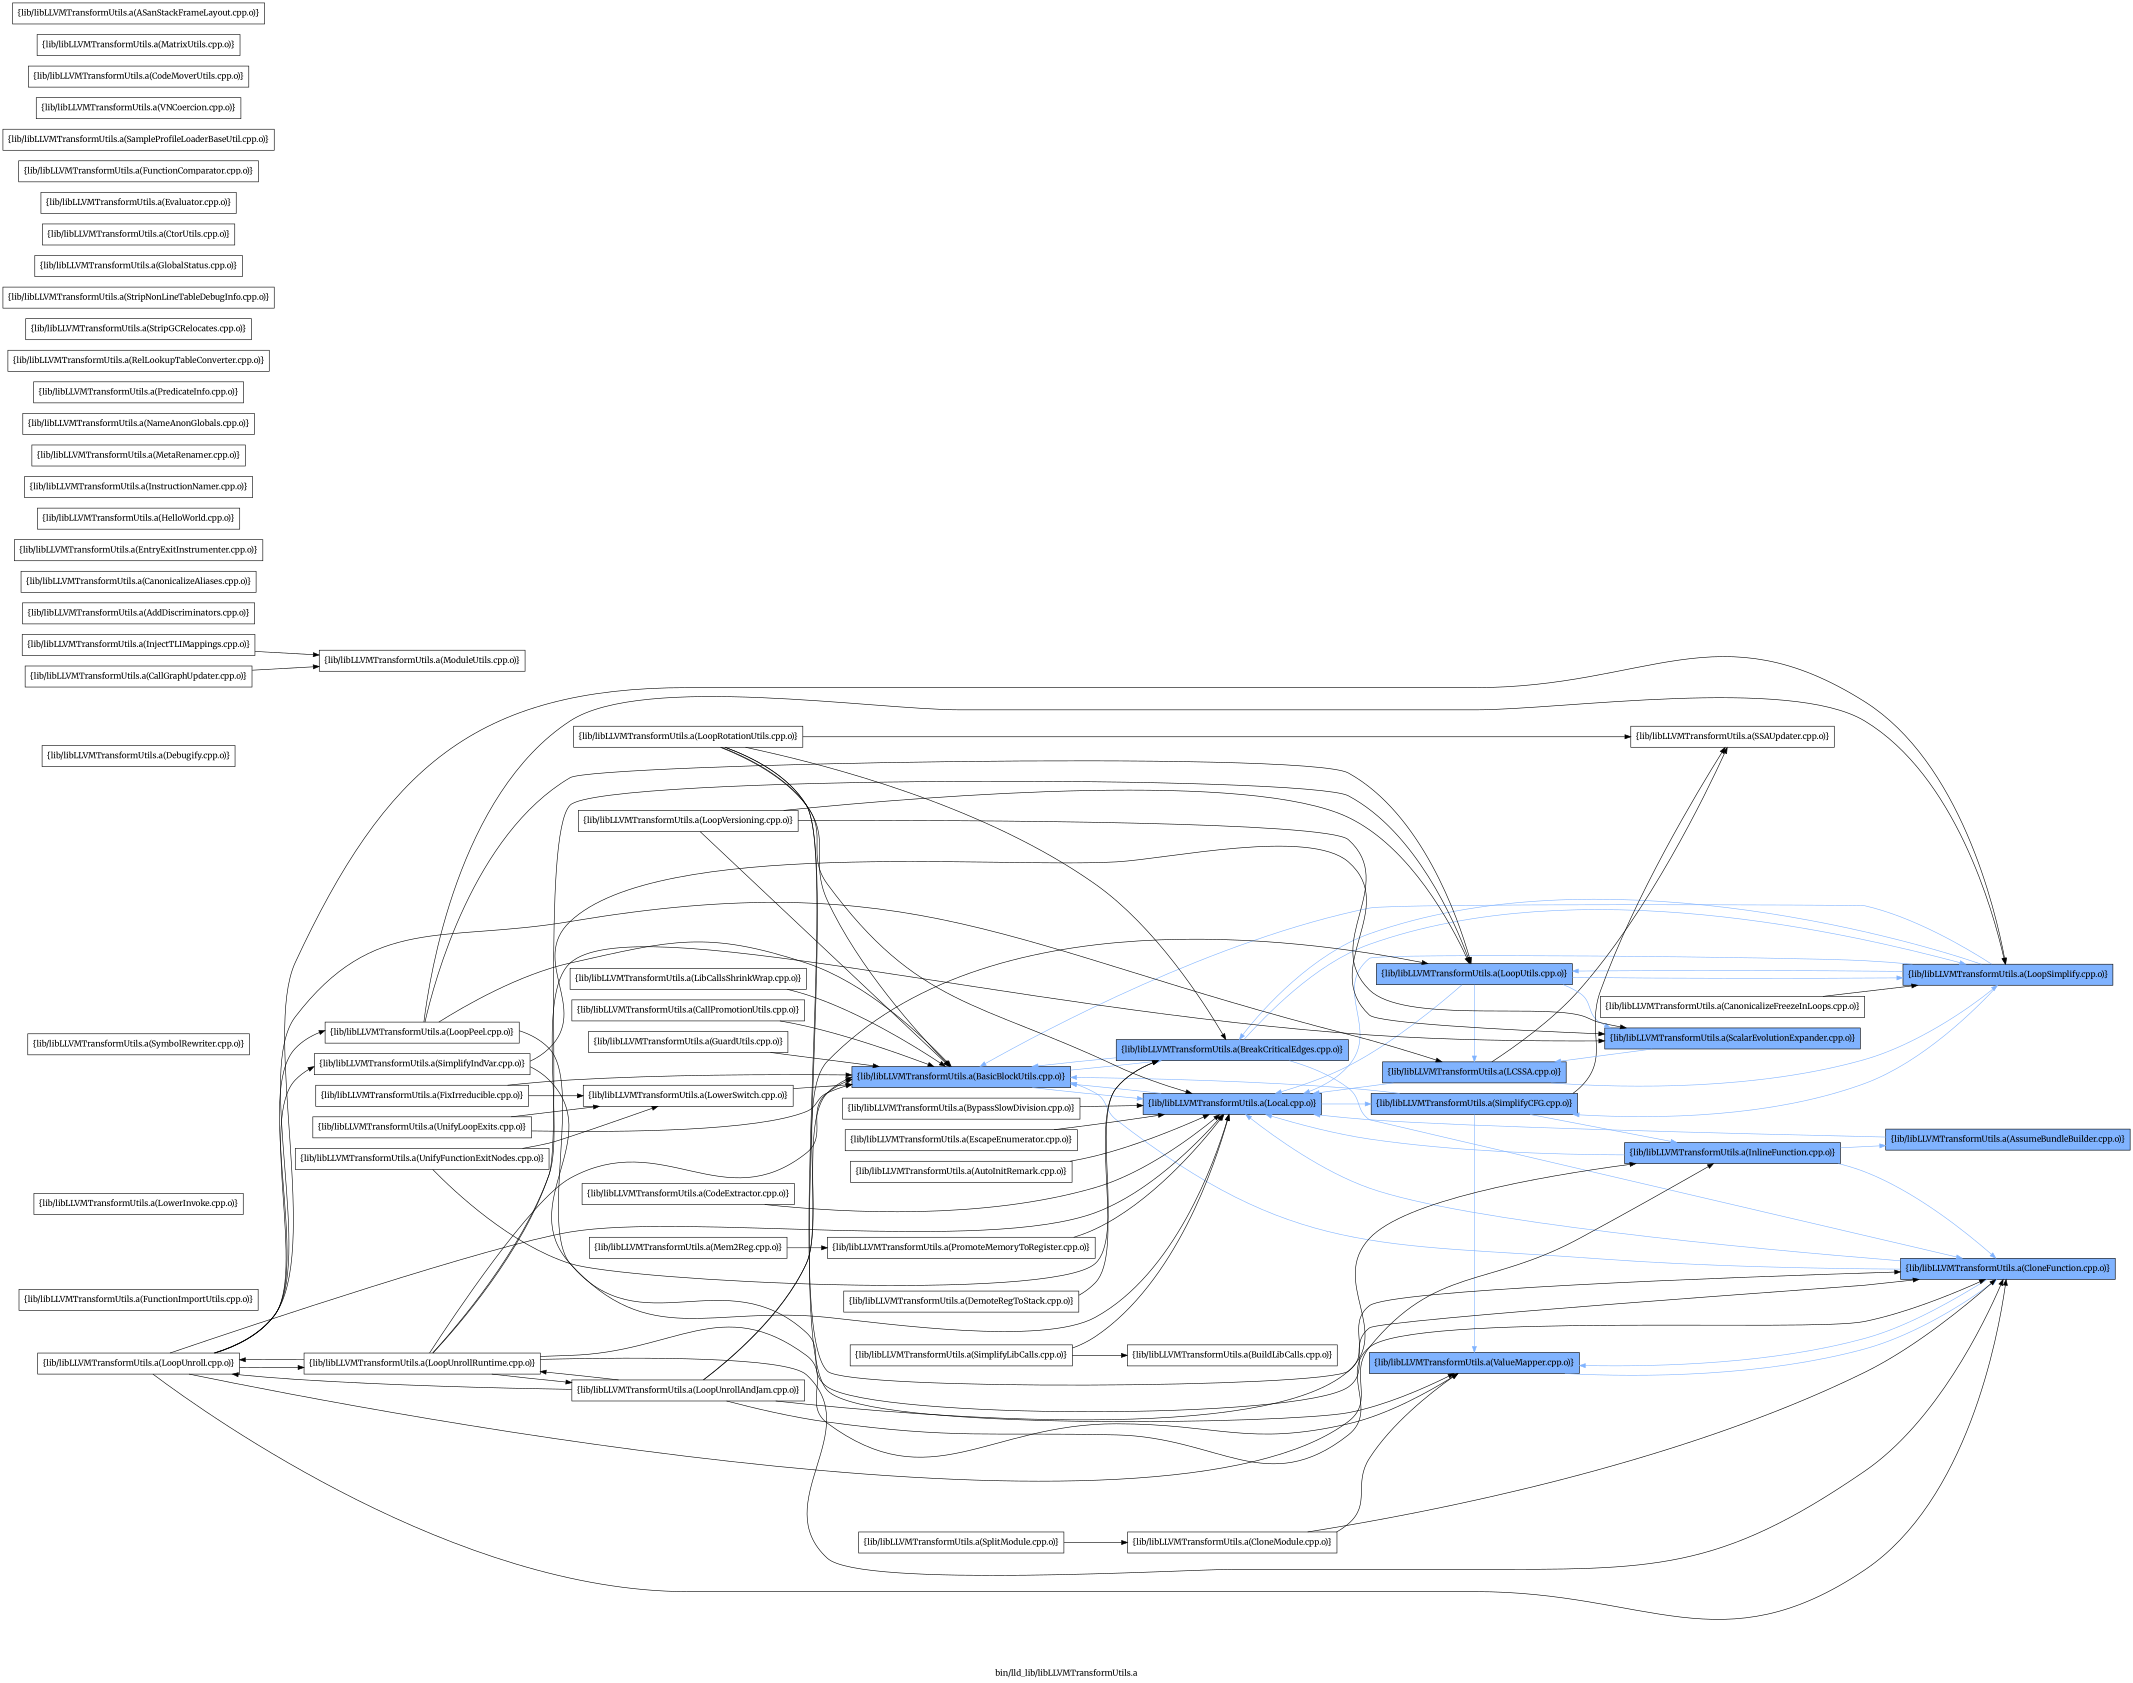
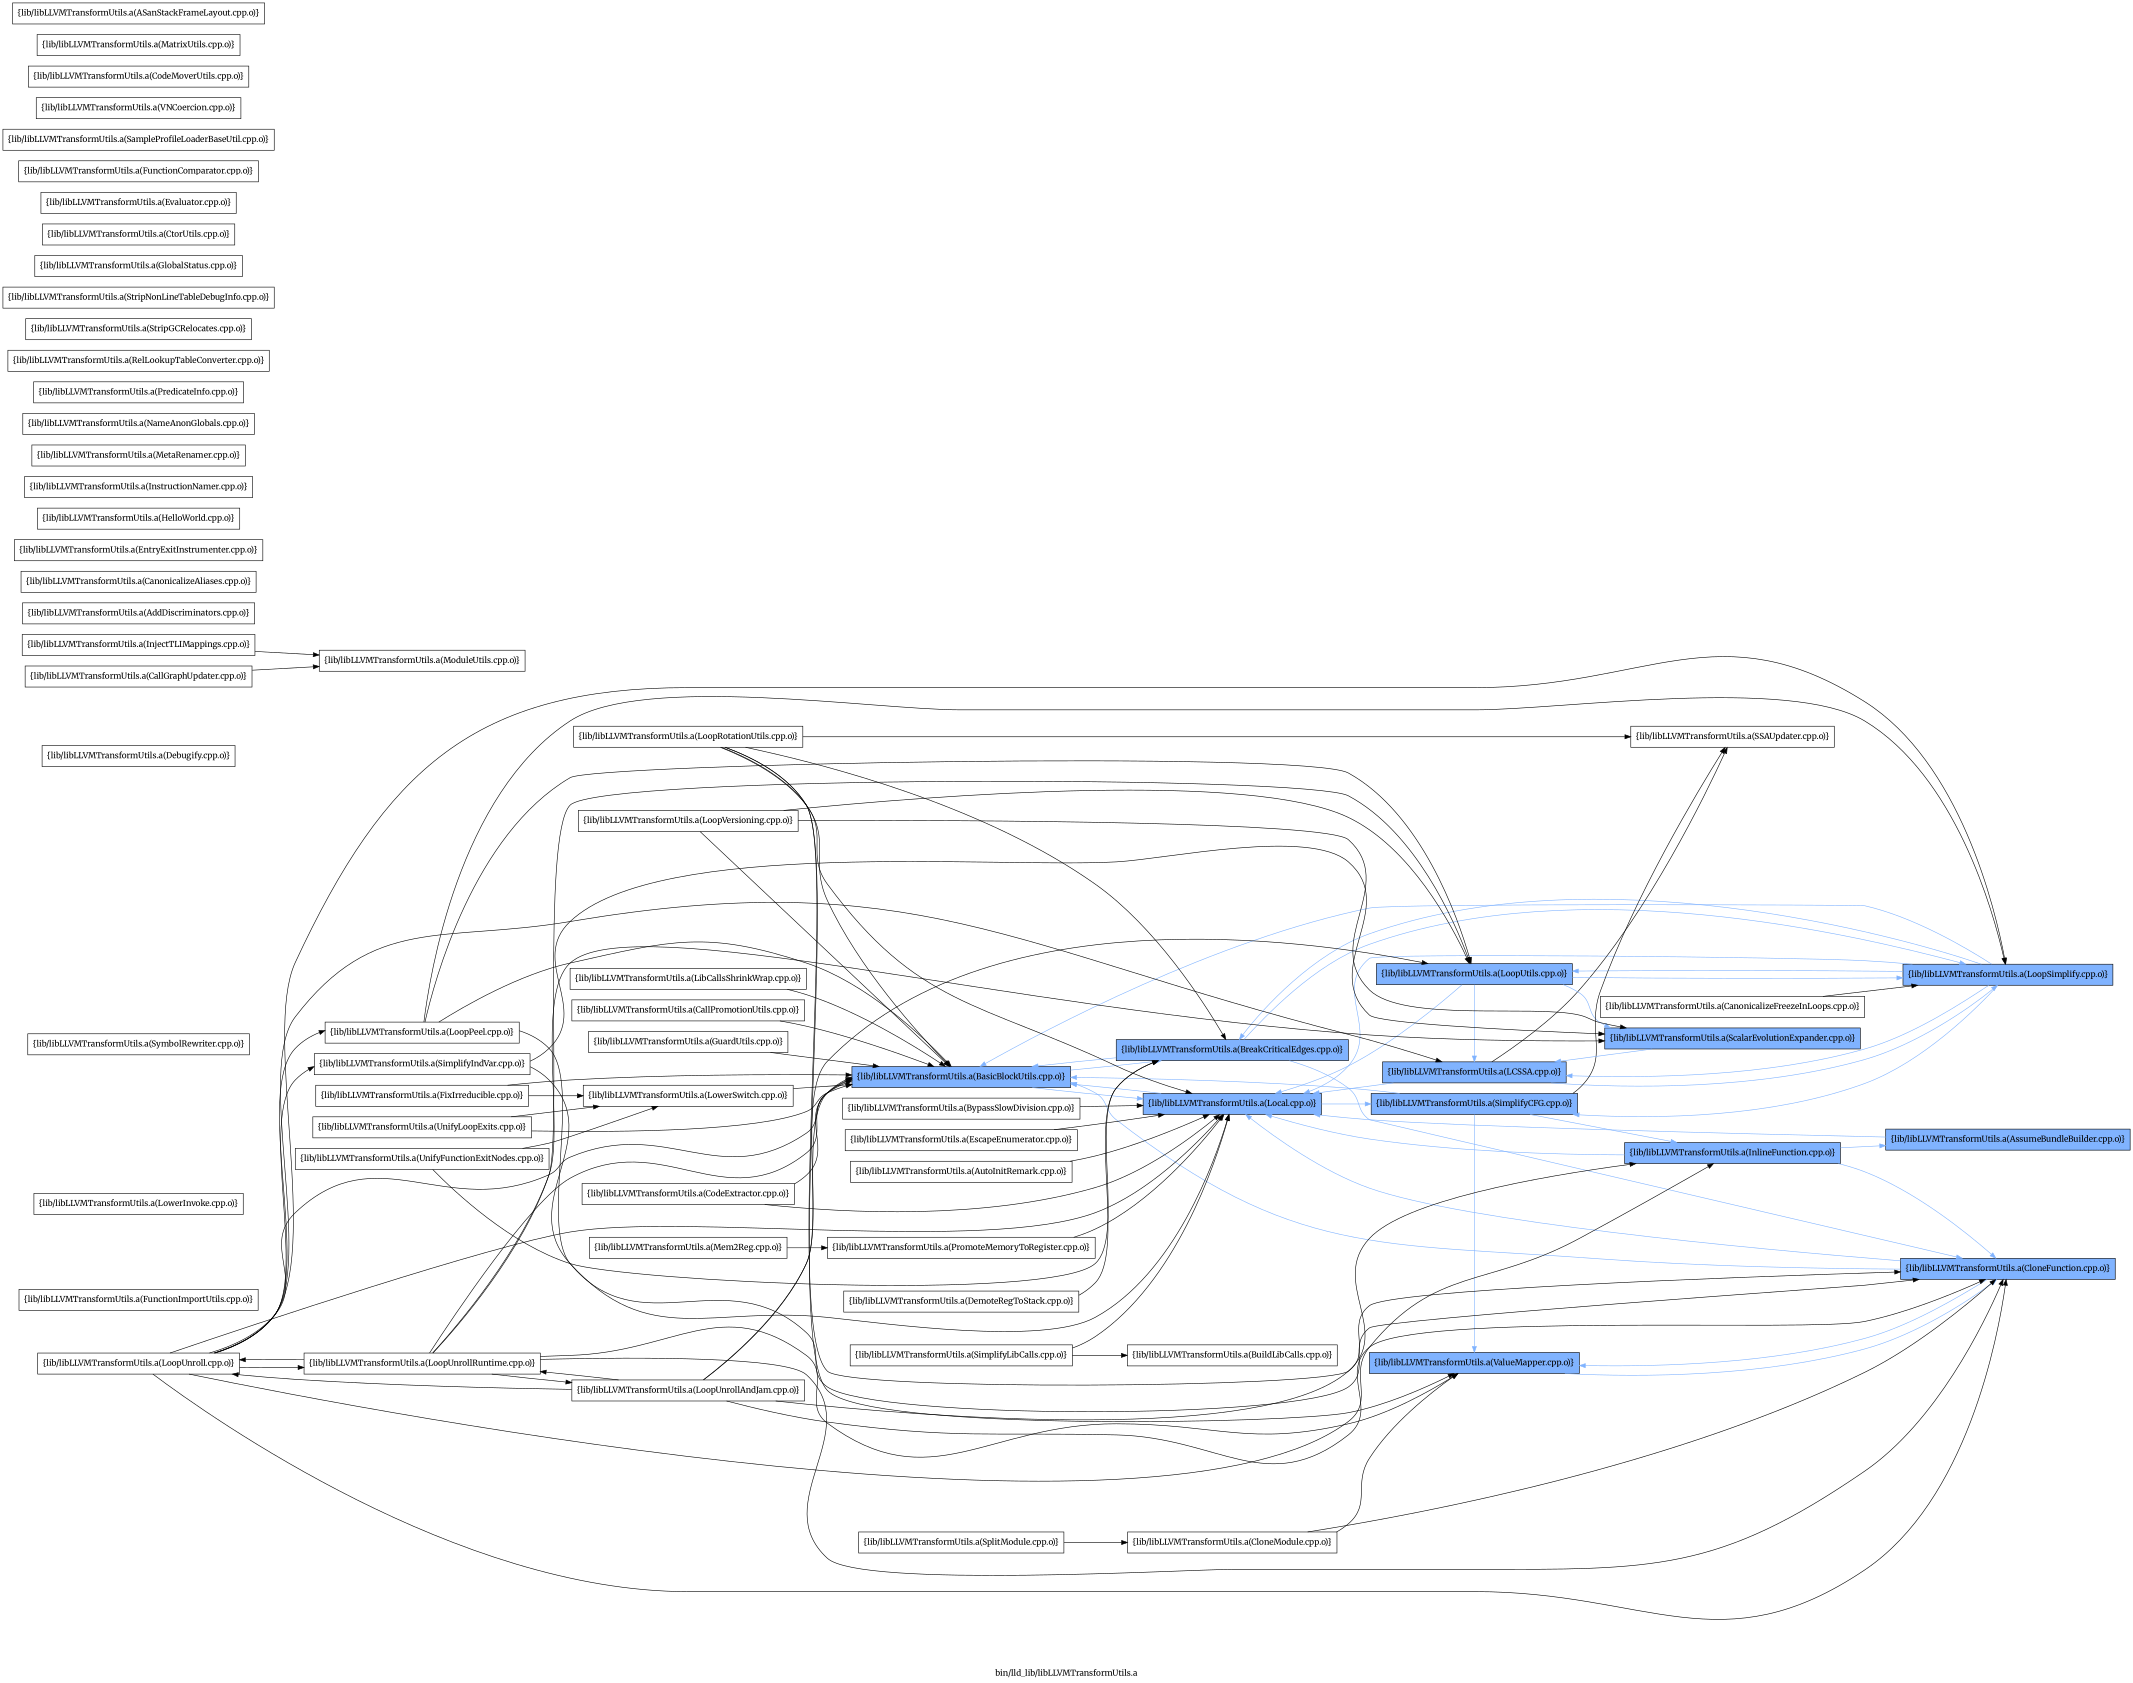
edge "{lib/libLLVMTransformUtils.a(LoopSimplify.cpp.o)}" -> "{lib/libLLVMTransformUtils.a(LCSSA.cpp.o)}": added
edge "{lib/libLLVMTransformUtils.a(CodeExtractor.cpp.o)}" -> "{lib/libLLVMTransformUtils.a(BasicBlockUtils.cpp.o)}": added
edge "{lib/libLLVMTransformUtils.a(LoopUnroll.cpp.o)}" -> "{lib/libLLVMTransformUtils.a(BasicBlockUtils.cpp.o)}": added
